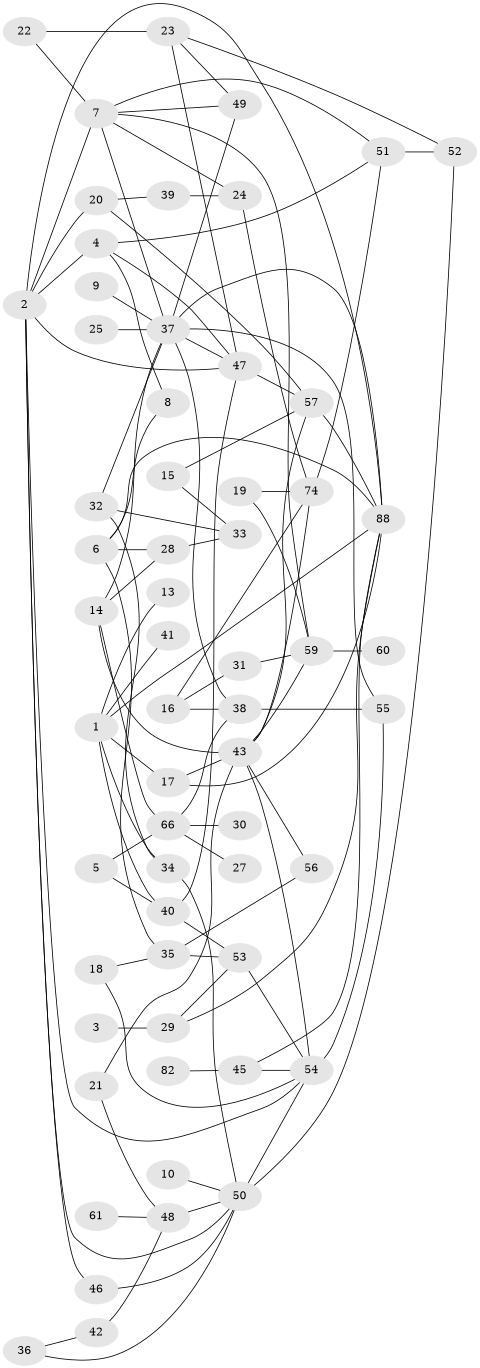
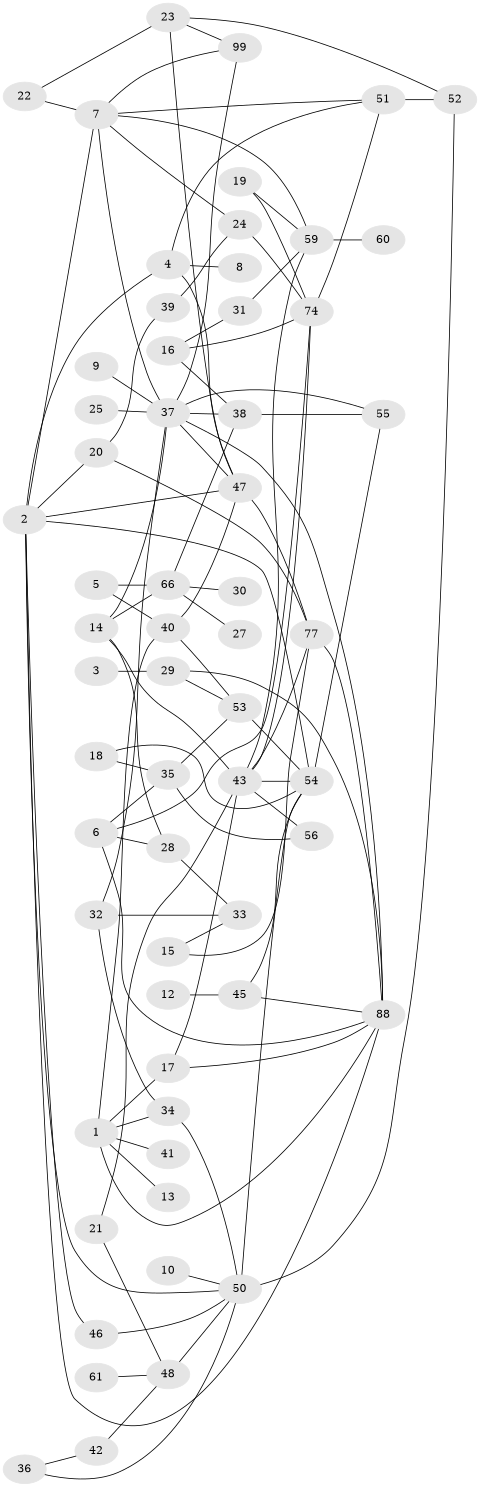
node "49": label "49" -> "99"
node "57": label "57" -> "77"
edge "8" -- "6": now "74" -- "6"
node "82": label "82" -> "12"
